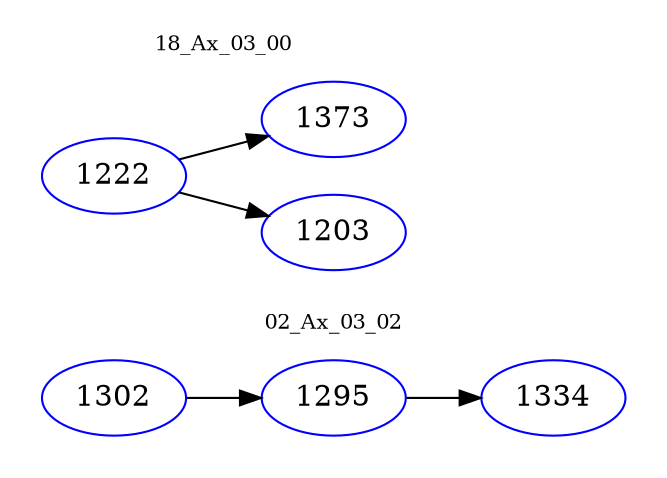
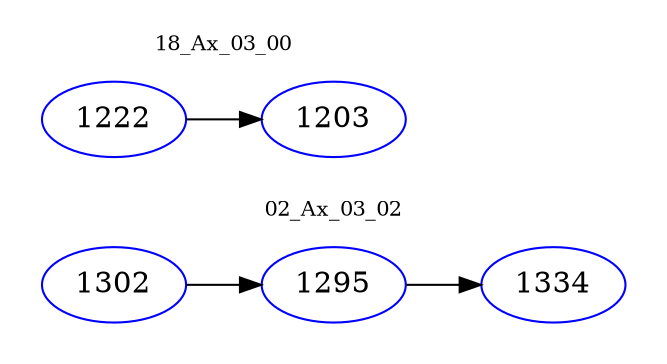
node "1373": removed
